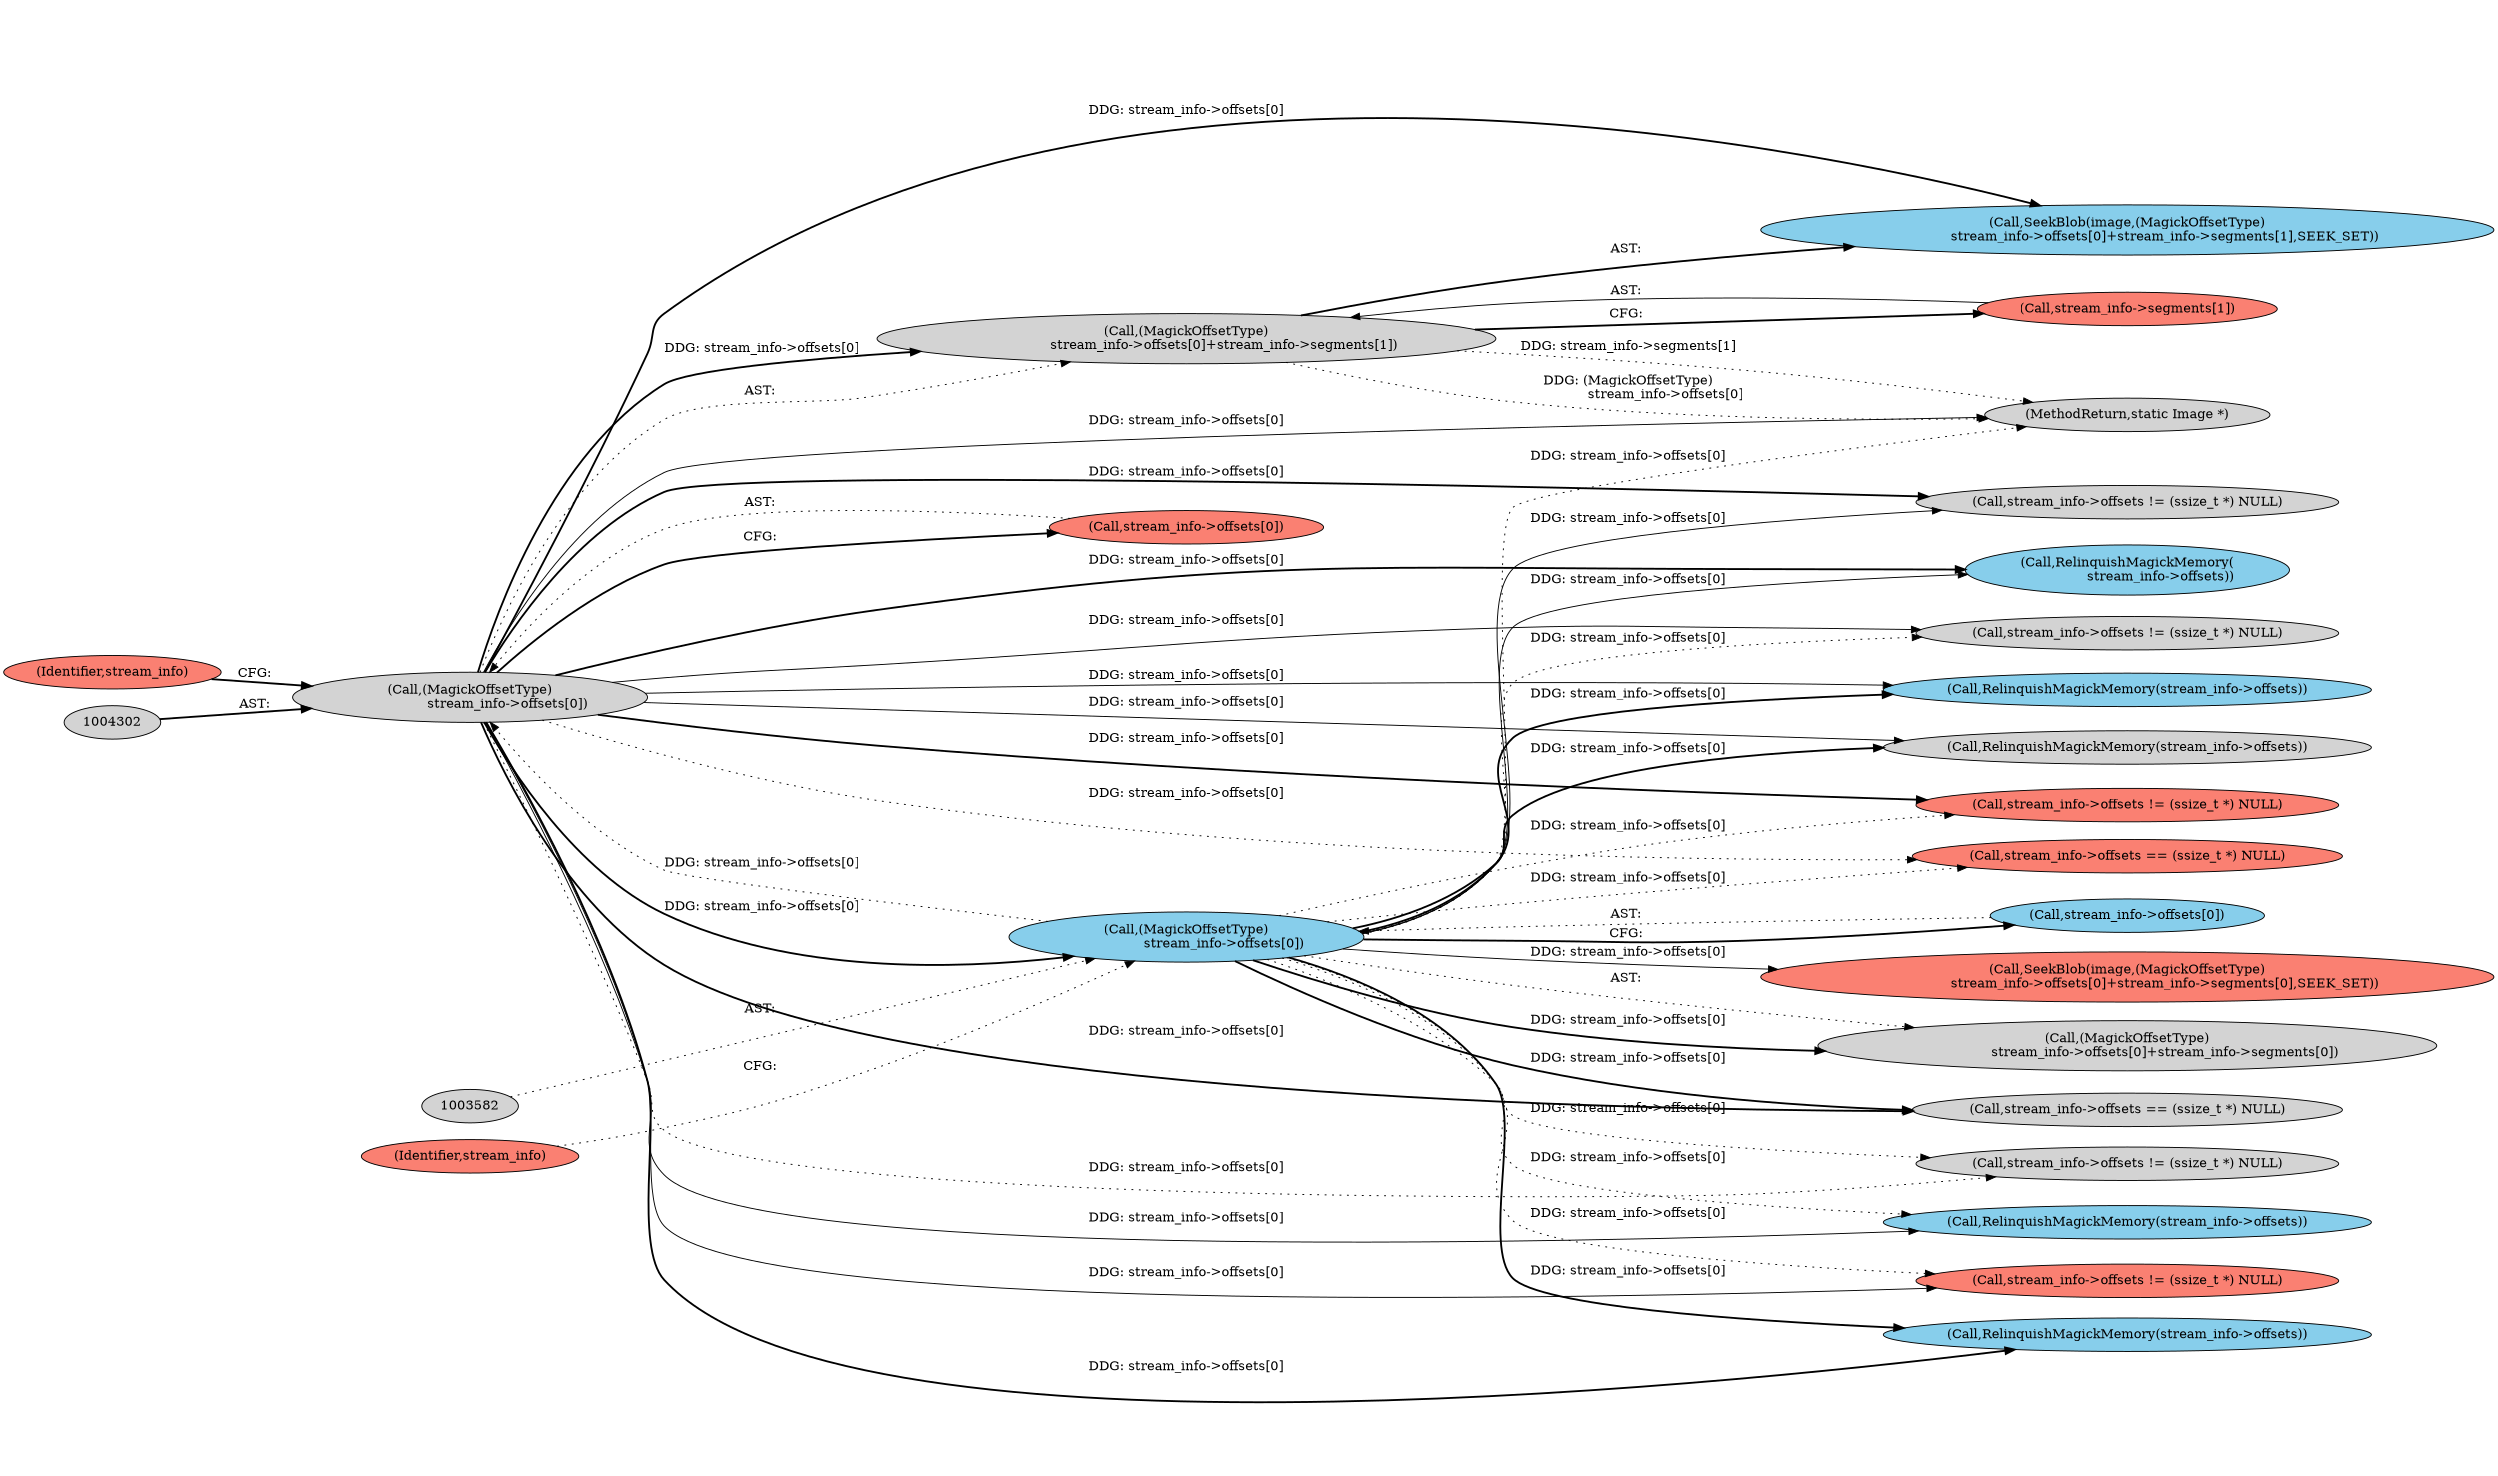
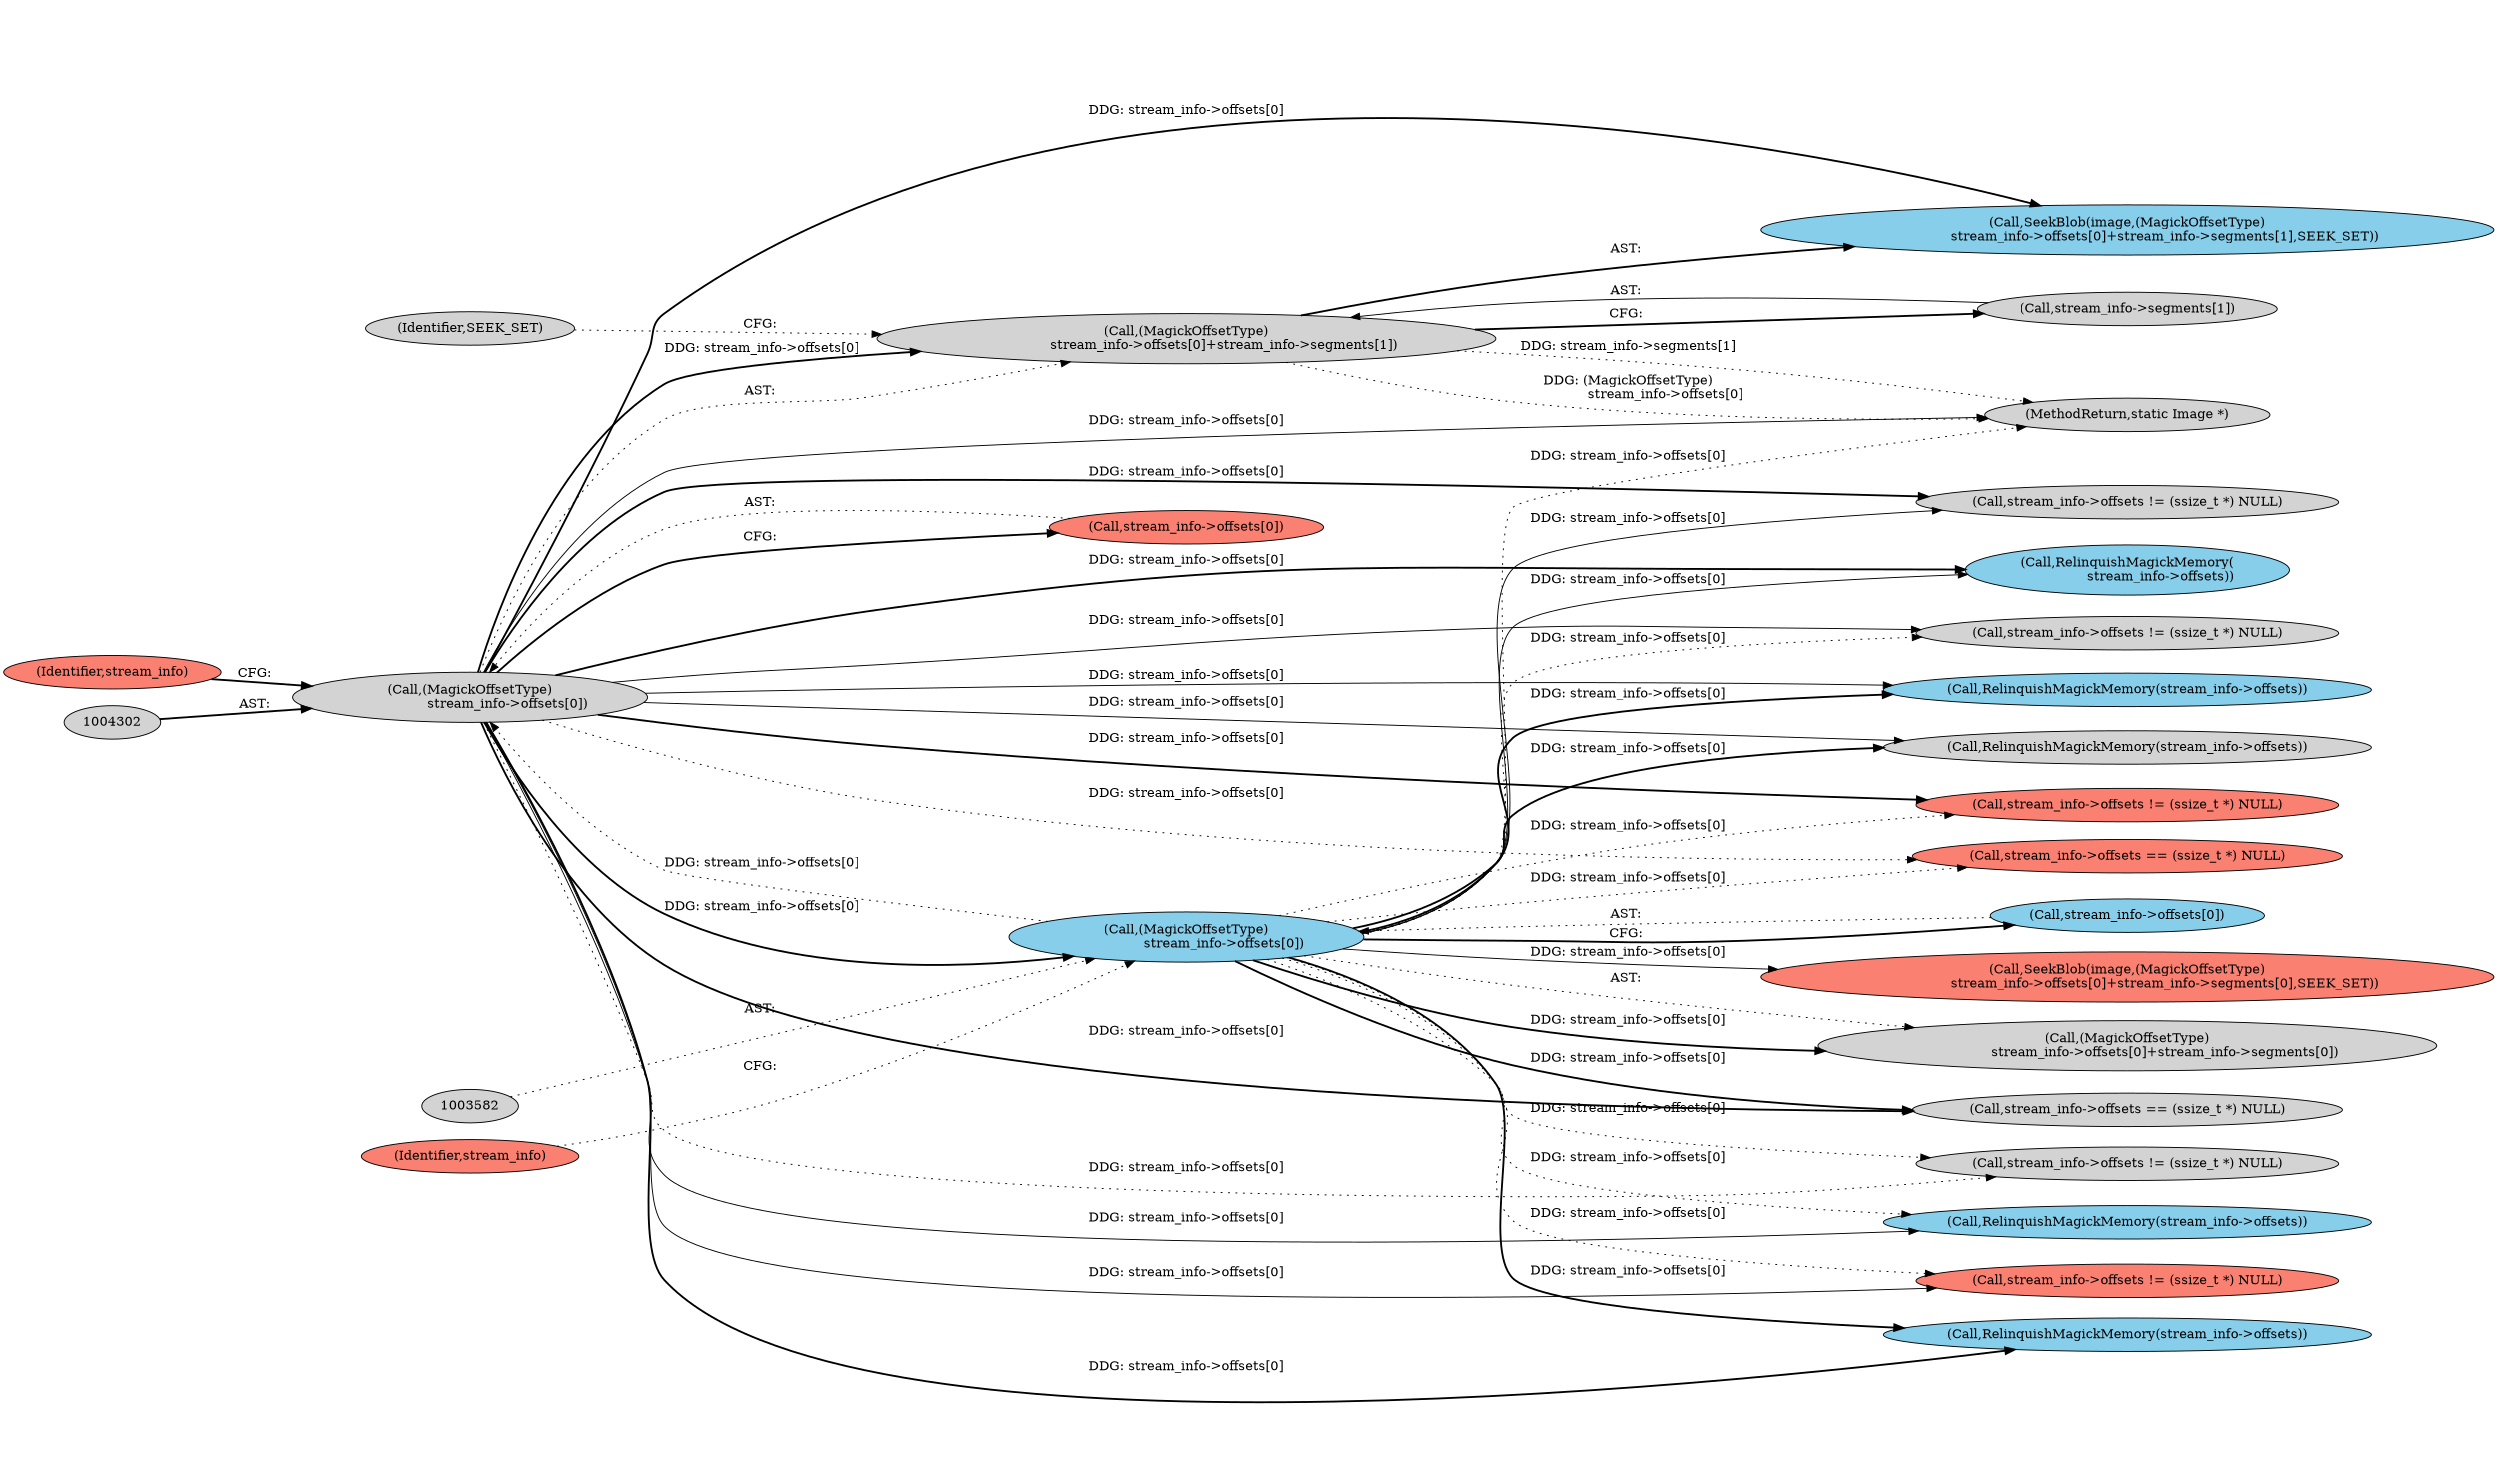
node "(Call,stream_info->segments[1])": fillcolor salmon -> lightgrey
node "(Identifier,SEEK_SET)": added
